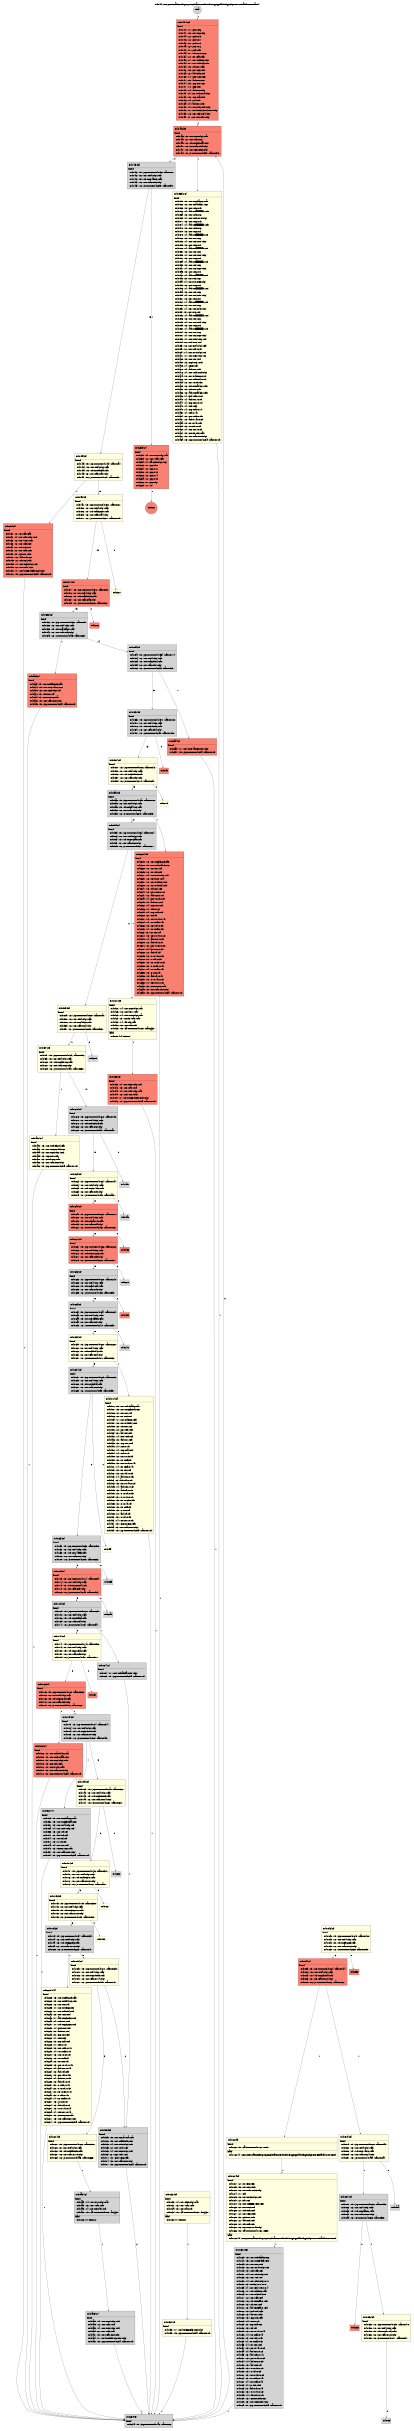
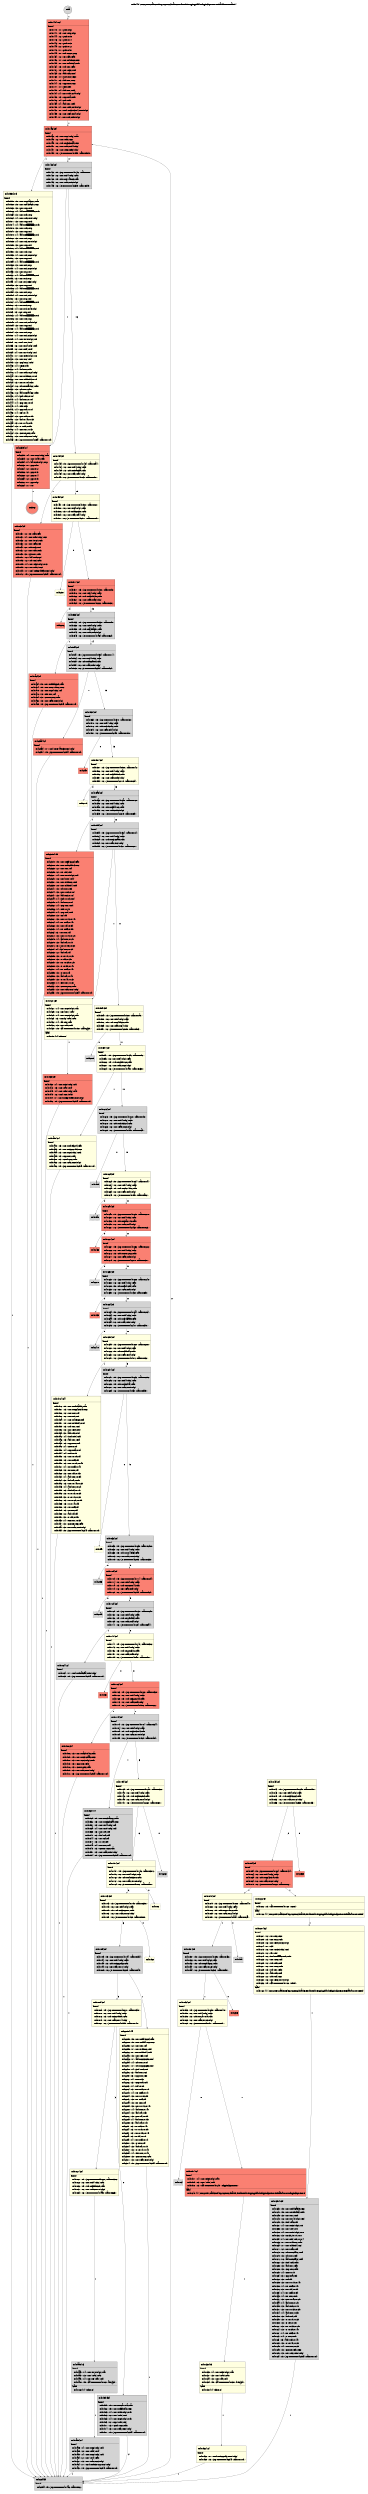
edge "0x401ce4 [12]" -> "0x401b5b [33]": now "0x401ce4 [12]" -> "0x40254f [5]"
node "0x401d17 [12]": added
